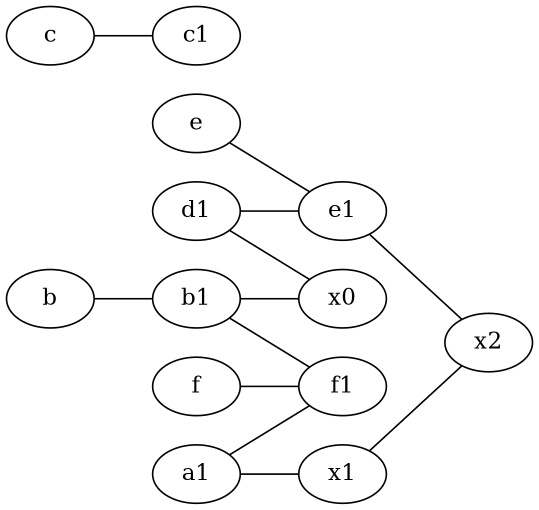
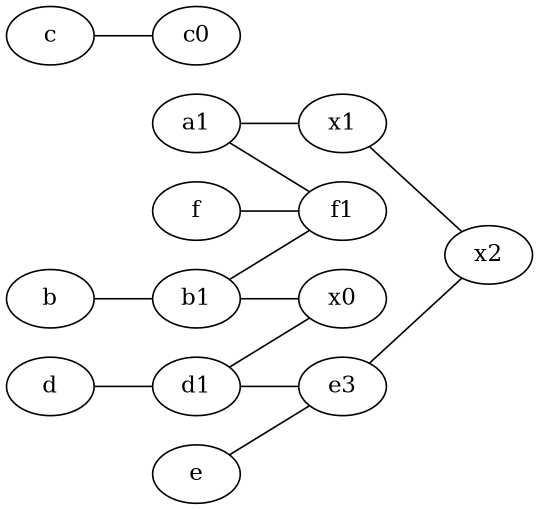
node "c1": label "c1" -> "c0"
node "e1": label "e1" -> "e3"
node "d": added
